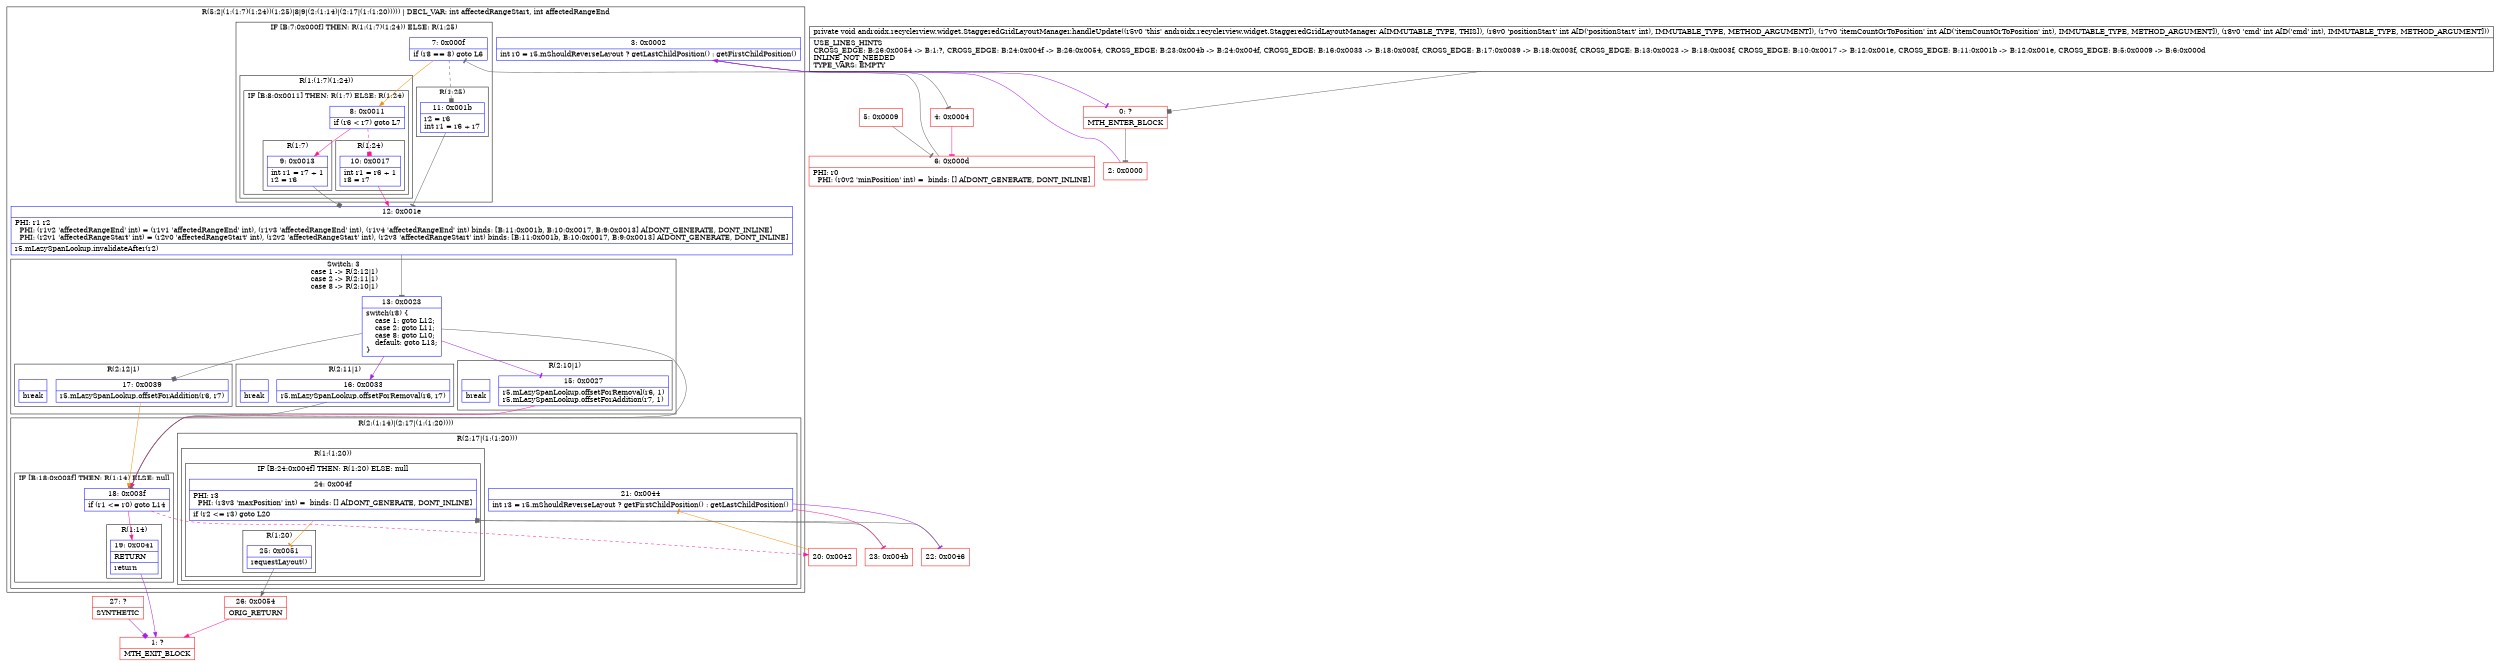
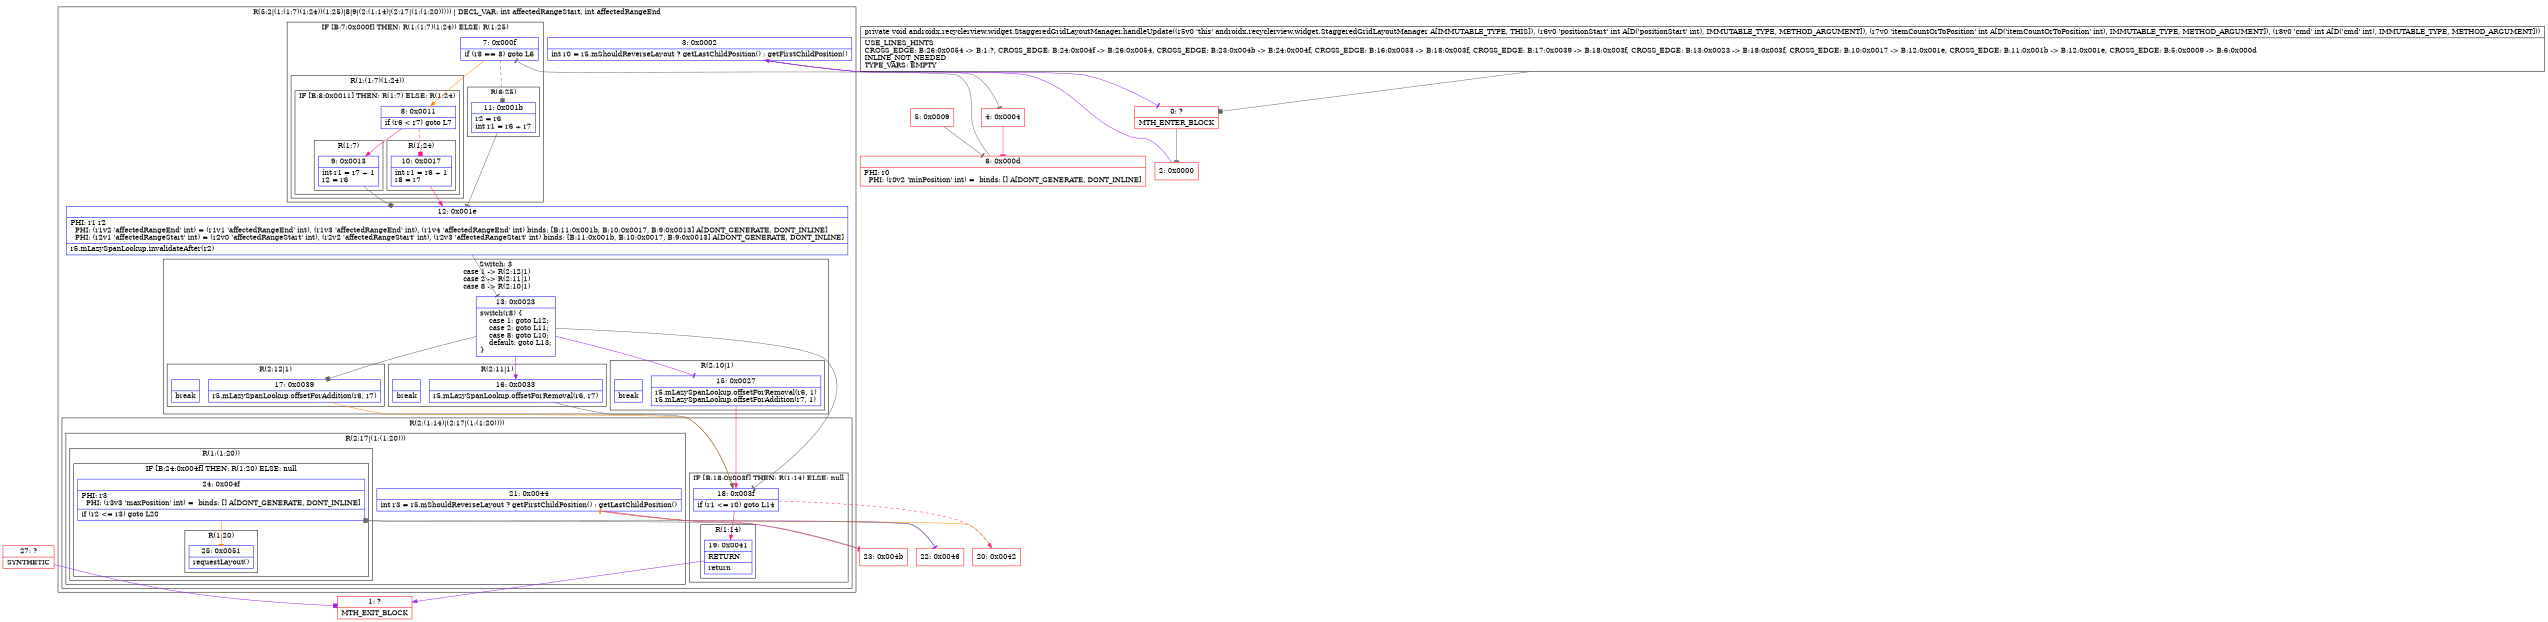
cluster "R(1:25)": label "R(1:25)" -> "R(6:25)"
node "26: 0x0054": removed
